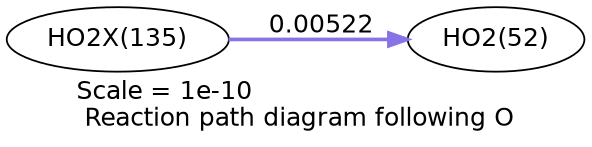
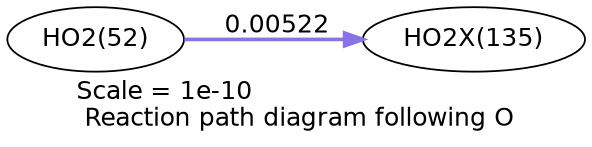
edge "HO2X(135)" -> "HO2(52)": reversed
